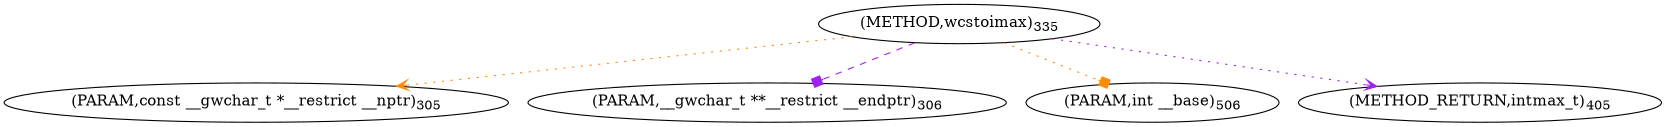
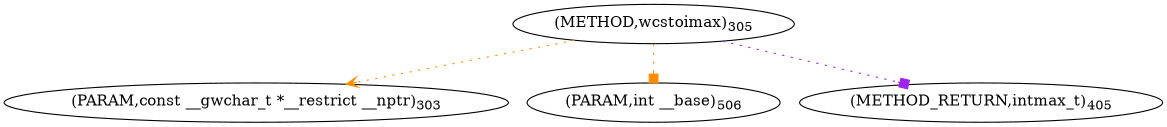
node "(METHOD,wcstoimax)": text "335" -> "305"
edge "(METHOD,wcstoimax)" -> "(METHOD_RETURN,intmax_t)": arrowhead vee -> box
node "(PARAM,const __gwchar_t *__restrict __nptr)": text "305" -> "303"
node "(PARAM,__gwchar_t **__restrict __endptr)": removed
